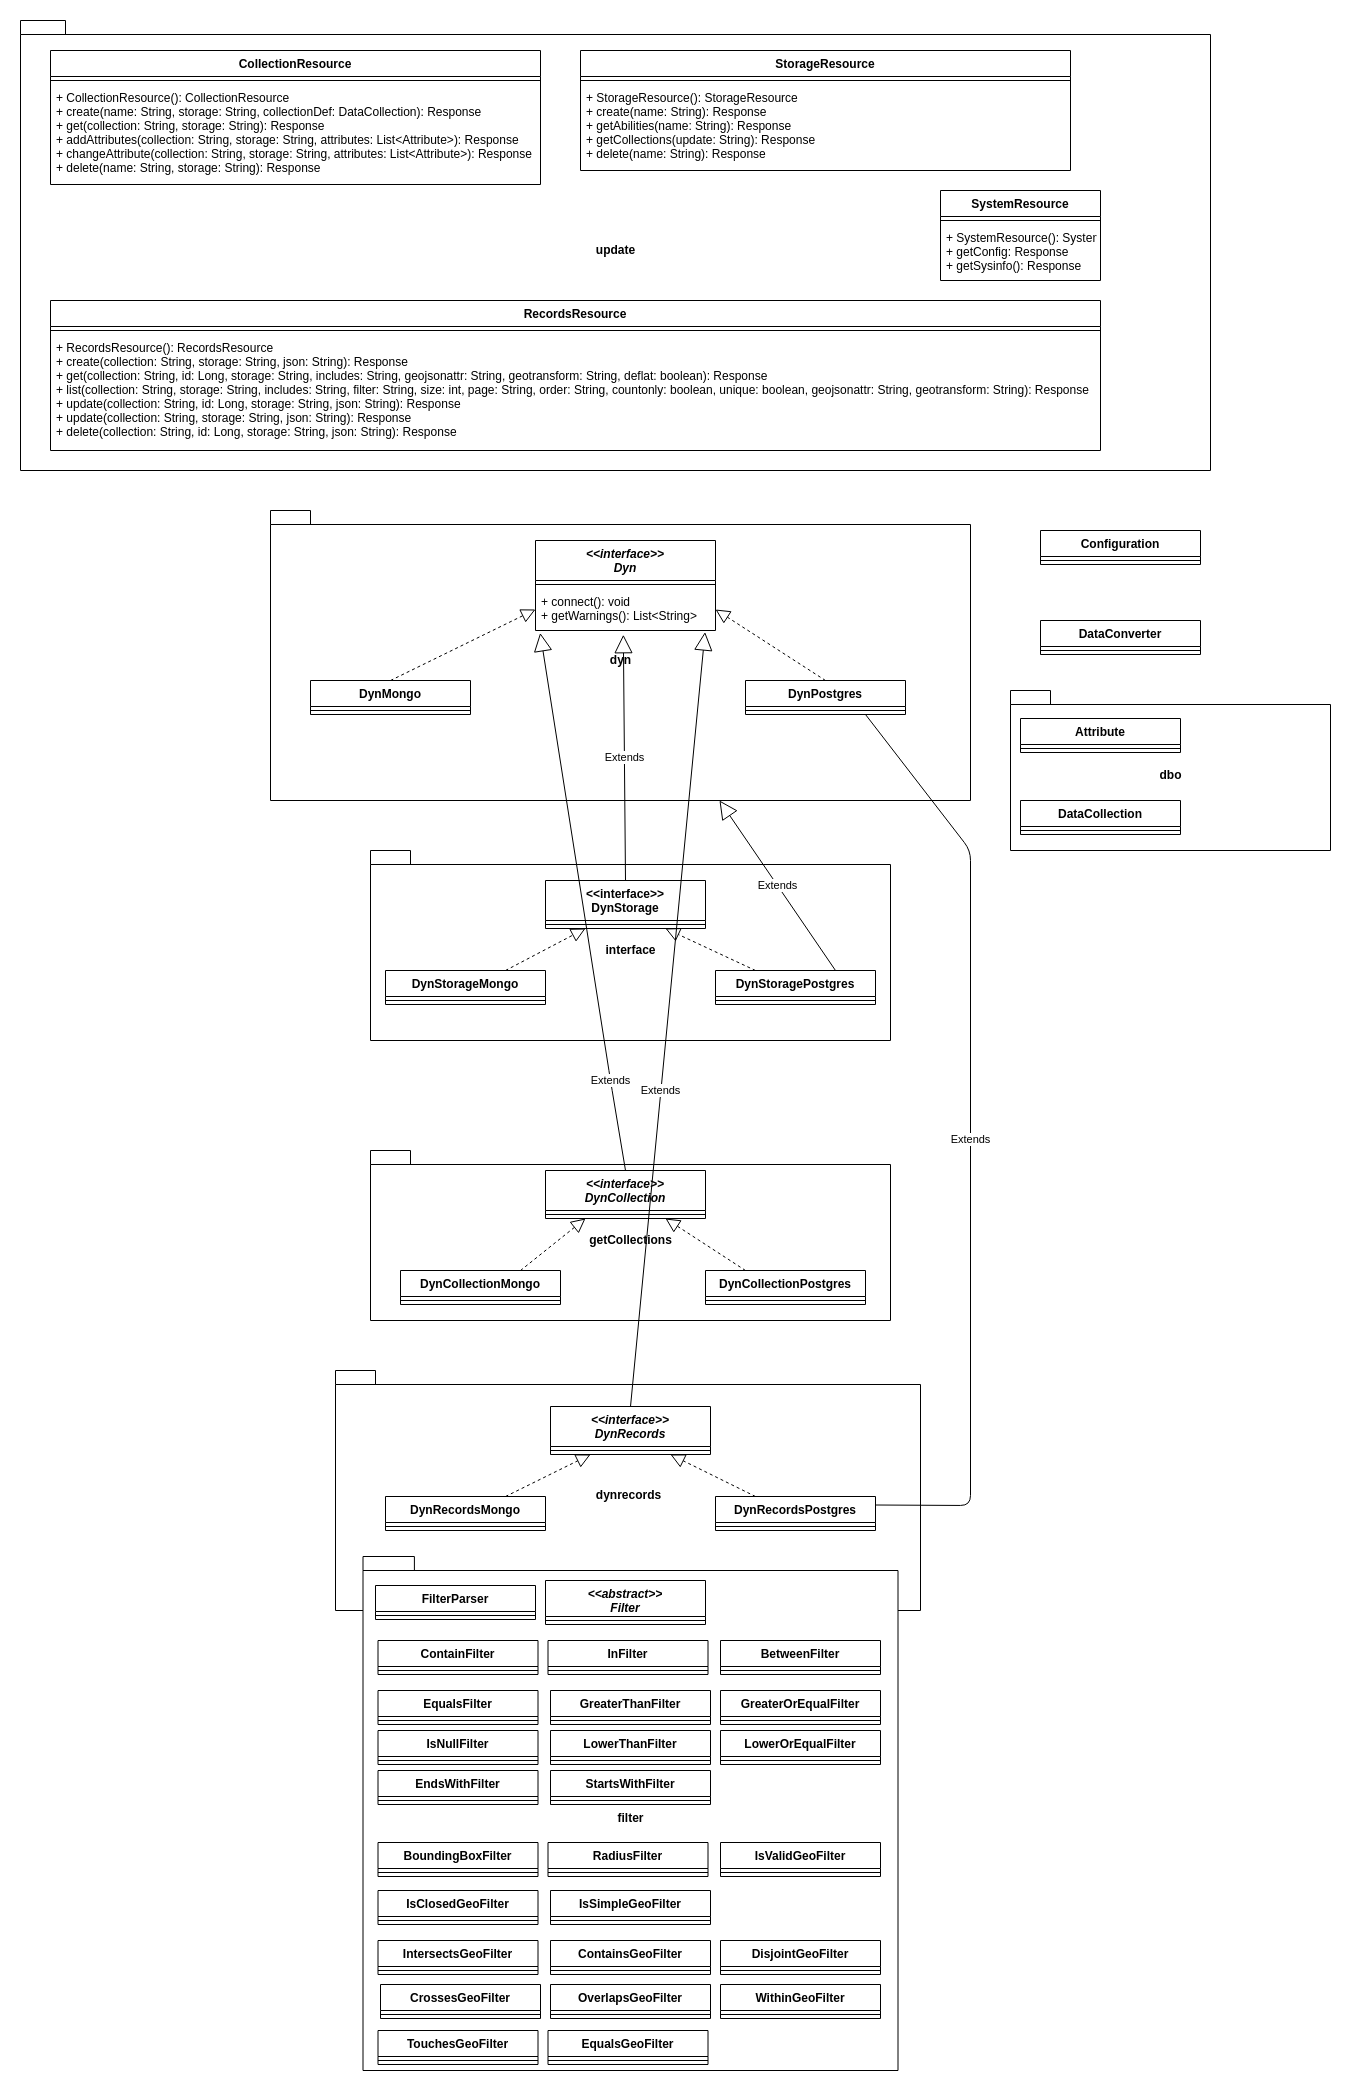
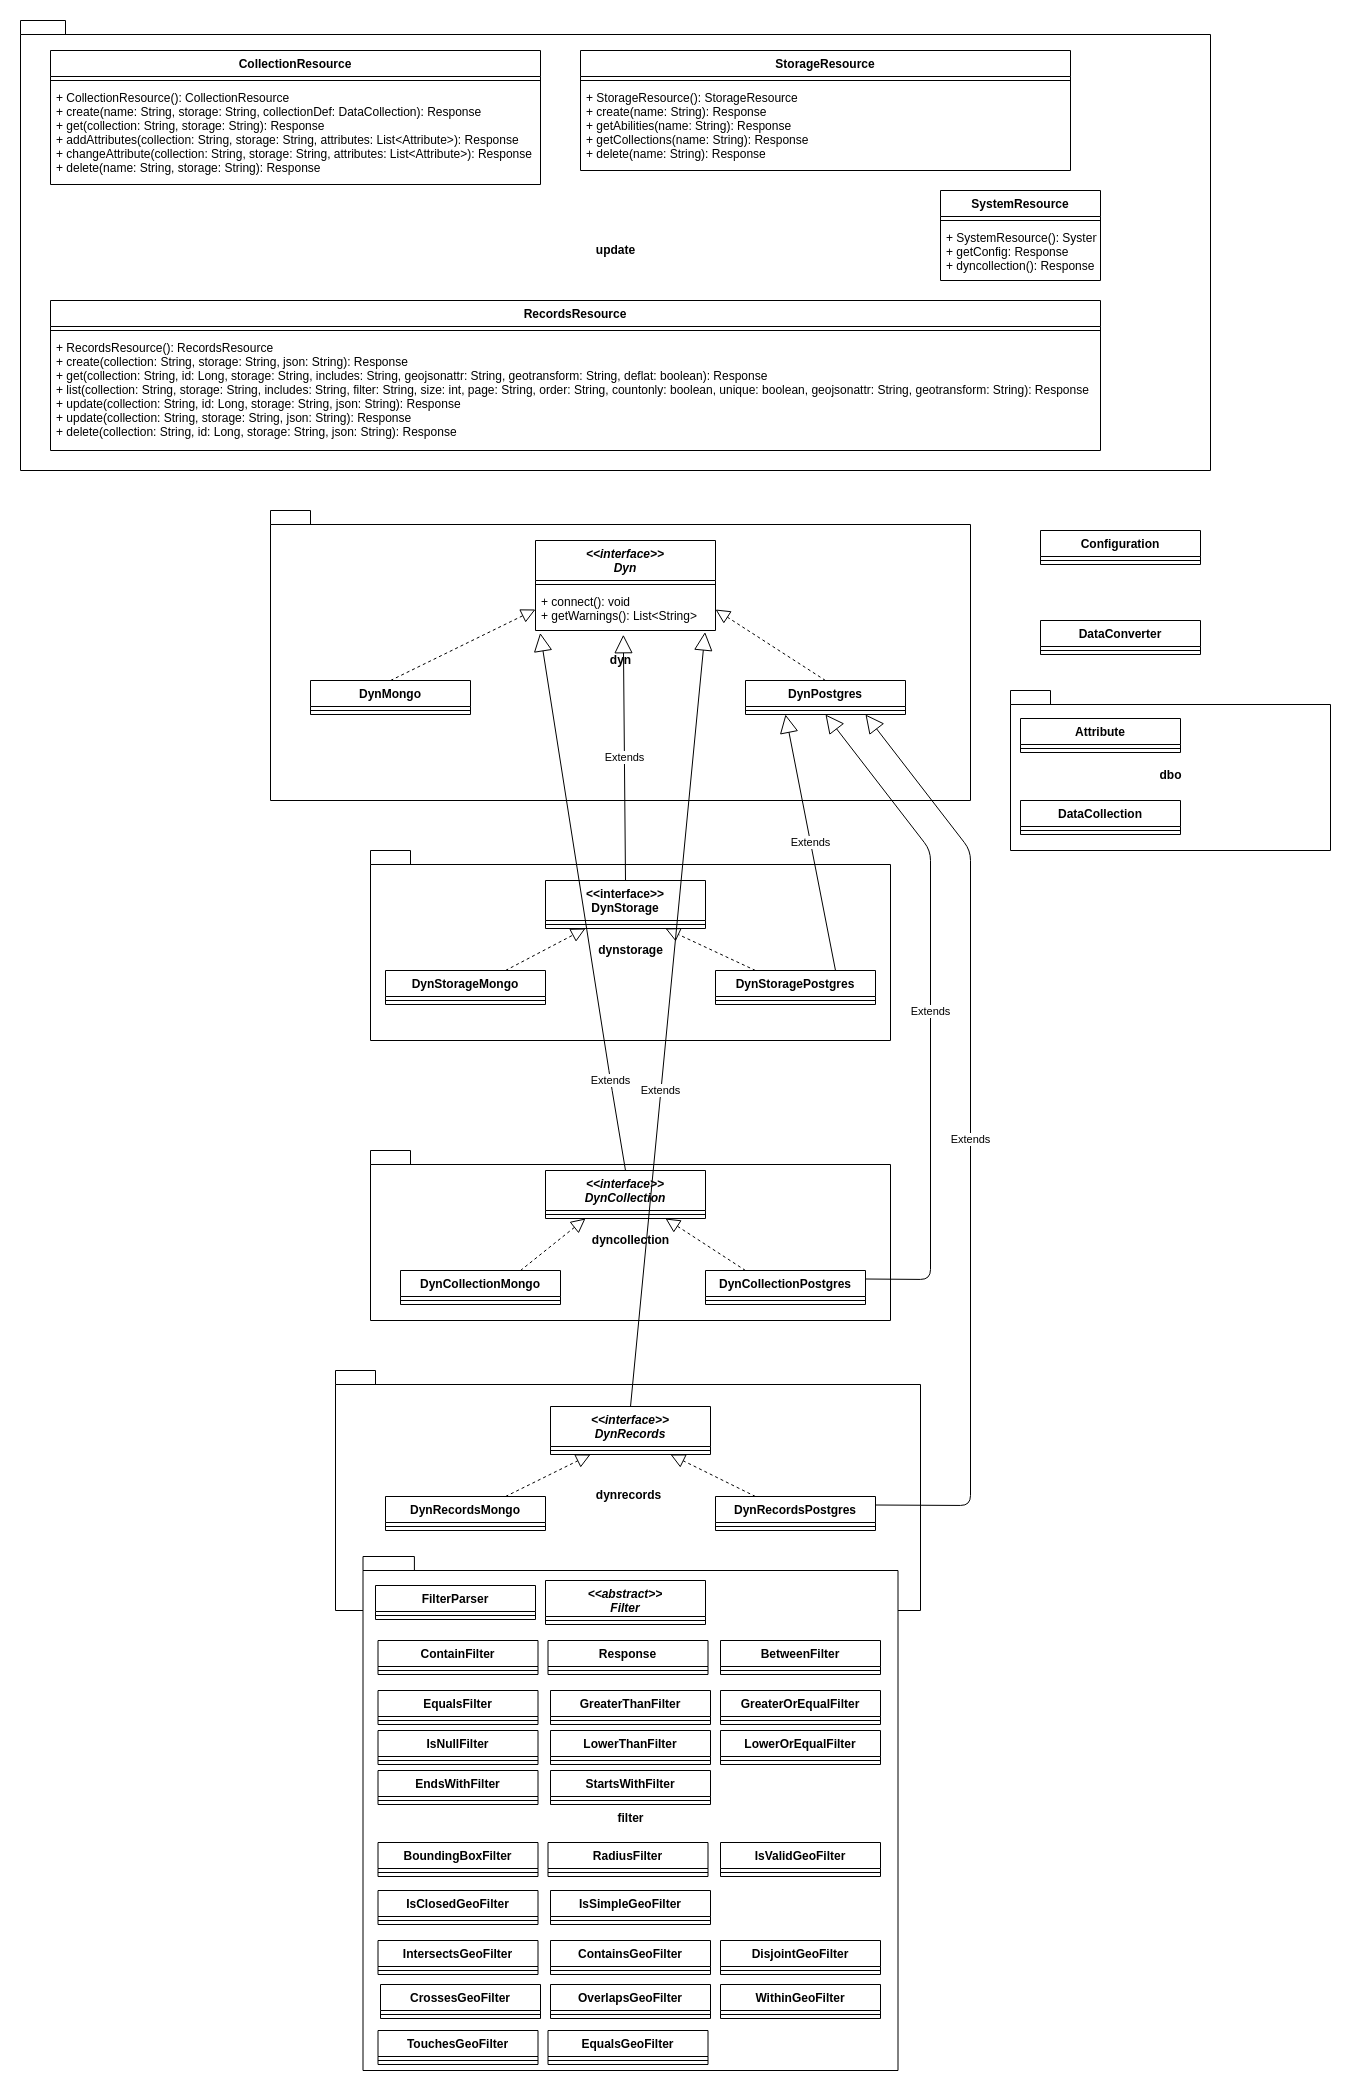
node "+ StorageResource(): StorageResource + create(name: String): Response + getAbilities(name: String): Response + getCollections(update: String): Response + delete(name: String): Response": label "+ StorageResource(): StorageResource + create(name: String): Response + getAbilities(name: String): Response + getCollections(update: String): Response + delete(name: String): Response" -> "+ StorageResource(): StorageResource + create(name: String): Response + getAbilities(name: String): Response + getCollections(name: String): Response + delete(name: String): Response"
node "+ SystemResource(): SystemResource + getConfig: Response + getSysinfo(): Response": label "+ SystemResource(): SystemResource + getConfig: Response + getSysinfo(): Response" -> "+ SystemResource(): SystemResource + getConfig: Response + dyncollection(): Response"
edge "DynPostgres" -- "DynRecordsPostgres": arrowhead none -> block
edge "DynStoragePostgres" -> "dyn": now "DynStoragePostgres" -> "DynPostgres"
node "interface": label "interface" -> "dynstorage"
edge "DynCollectionPostgres" -> "DynPostgres": added, label "Extends"
node "getCollections": label "getCollections" -> "dyncollection"
node "InFilter": label "InFilter" -> "Response"
